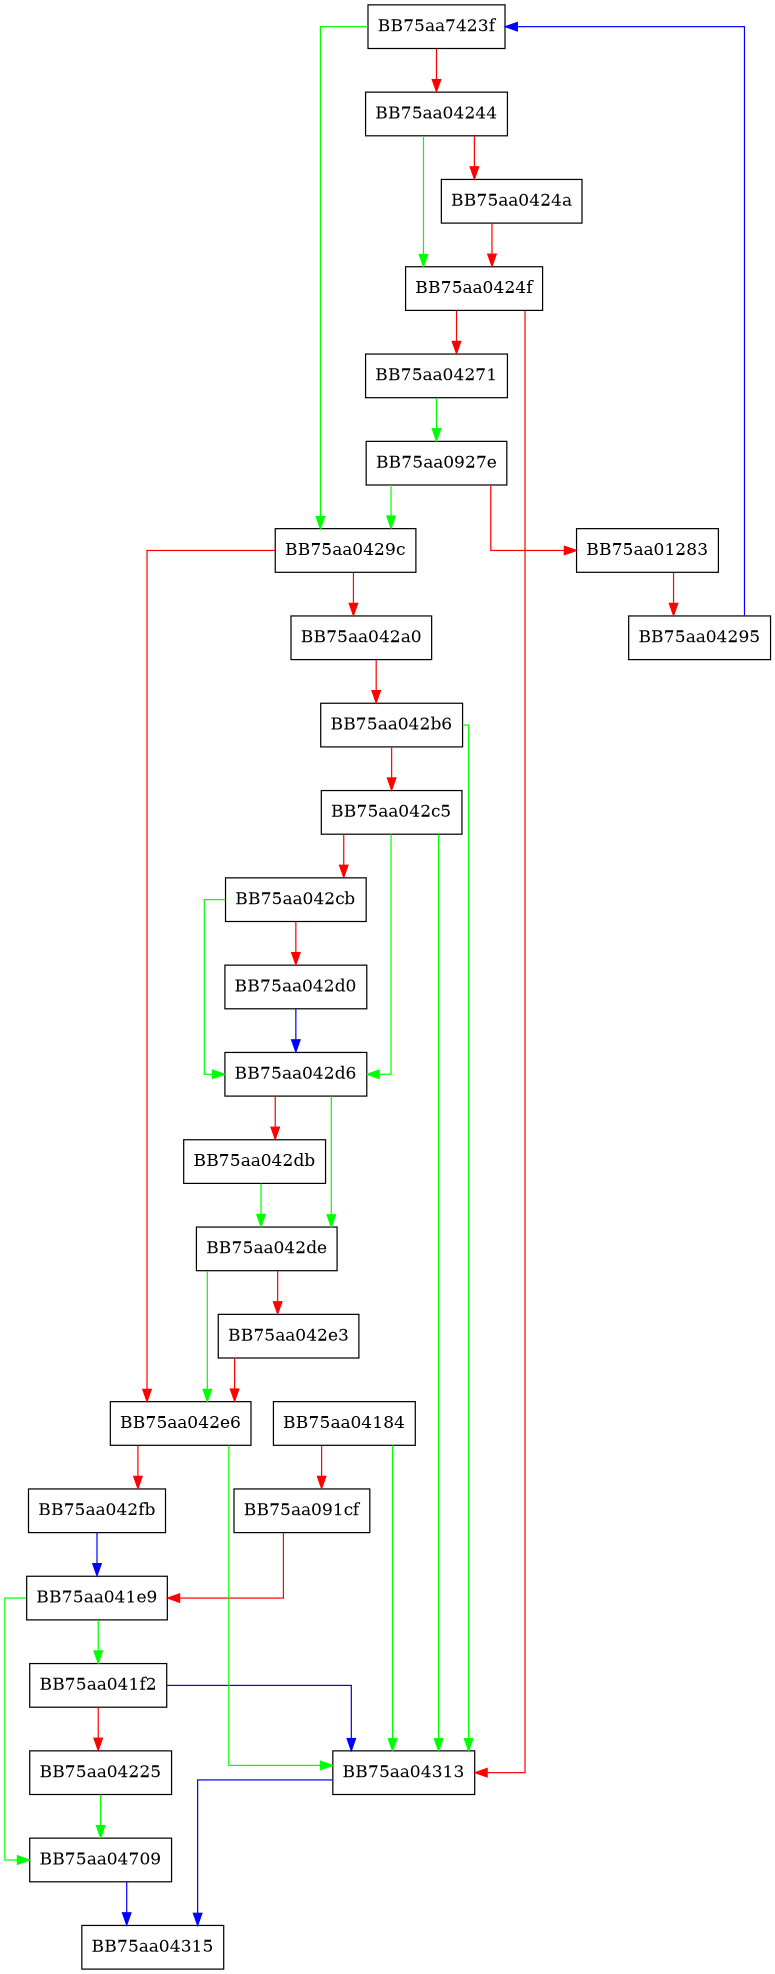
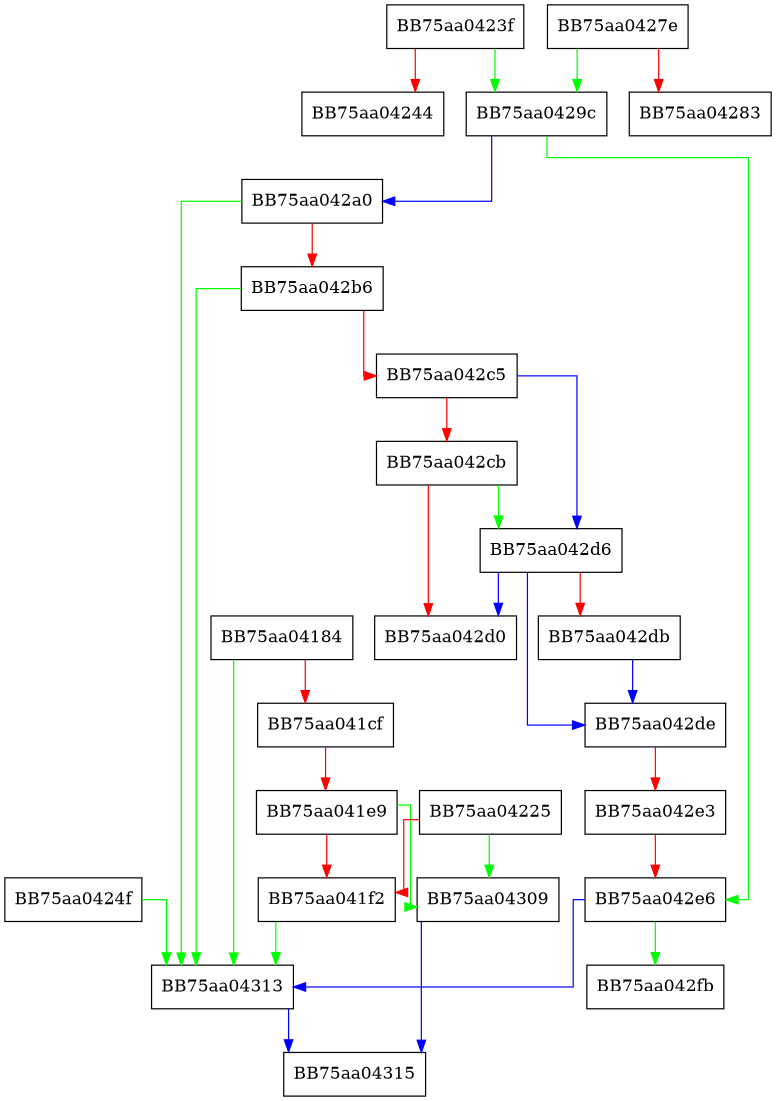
node "BB75aa7423f": label "BB75aa7423f" -> "BB75aa0423f"
edge "BB75aa04244" -> "BB75aa0424f": removed
node "BB75aa0424a": removed
node "BB75aa04271": removed
node "BB75aa0927e": label "BB75aa0927e" -> "BB75aa0427e"
node "BB75aa01283": label "BB75aa01283" -> "BB75aa04283"
edge "BB75aa0429c" -> "BB75aa042a0": color red -> blue
node "BB75aa04295": removed
edge "BB75aa0429c" -> "BB75aa042e6": color red -> green
edge "BB75aa042c5" -> "BB75aa042d6": color green -> blue
edge "BB75aa042d0" -> "BB75aa042d6": reversed
edge "BB75aa0424f" -> "BB75aa04313": color red -> green
edge "BB75aa042d6" -> "BB75aa042de": color green -> blue
edge "BB75aa042db" -> "BB75aa042de": color green -> blue
edge "BB75aa042c5" -> "BB75aa04313": now "BB75aa042a0" -> "BB75aa04313"
edge "BB75aa042de" -> "BB75aa042e6": removed
edge "BB75aa042e6" -> "BB75aa042fb": color red -> green
node "BB75aa091cf": label "BB75aa091cf" -> "BB75aa041cf"
edge "BB75aa042fb" -> "BB75aa041e9": removed
edge "BB75aa041e9" -> "BB75aa041f2": color green -> red
edge "BB75aa042e6" -> "BB75aa04313": color green -> blue
edge "BB75aa041f2" -> "BB75aa04313": color blue -> green
edge "BB75aa041f2" -> "BB75aa04225": reversed
node "BB75aa04709": label "BB75aa04709" -> "BB75aa04309"
